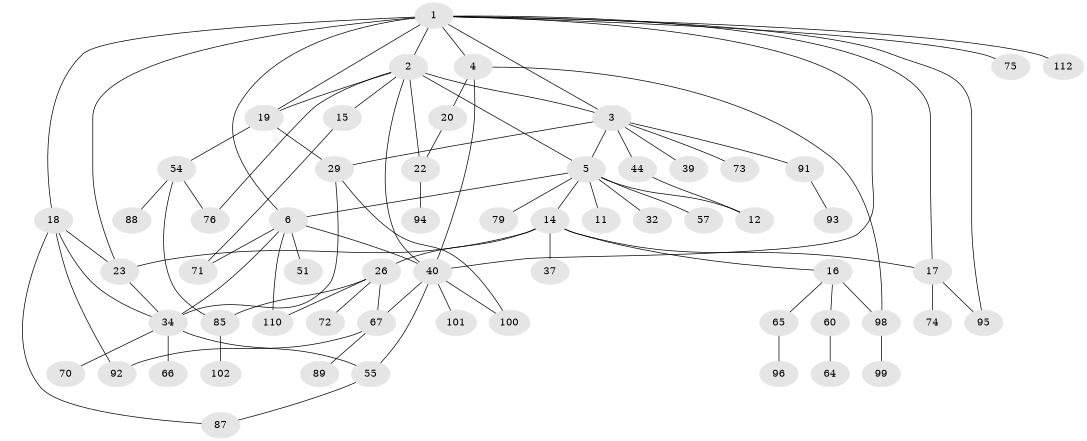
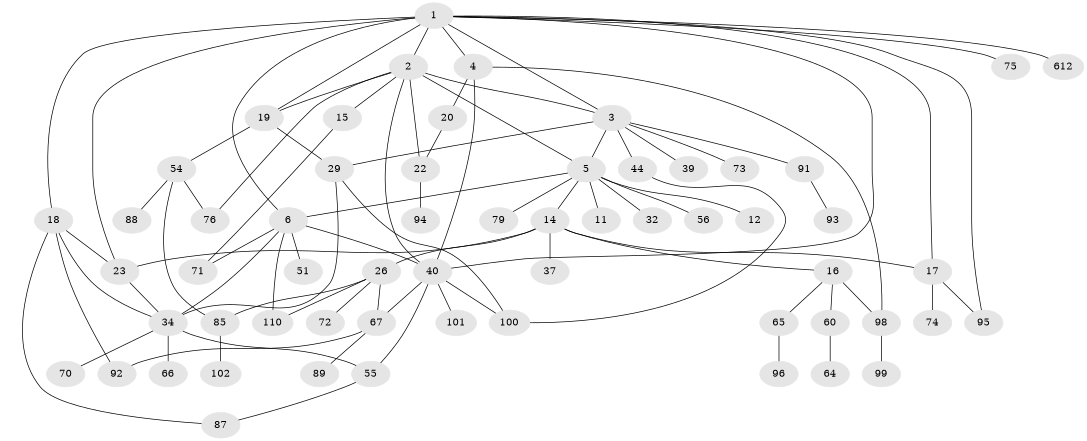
node "112": label "112" -> "612"
edge "44" -- "12": now "44" -- "100"
node "57": label "57" -> "56"
